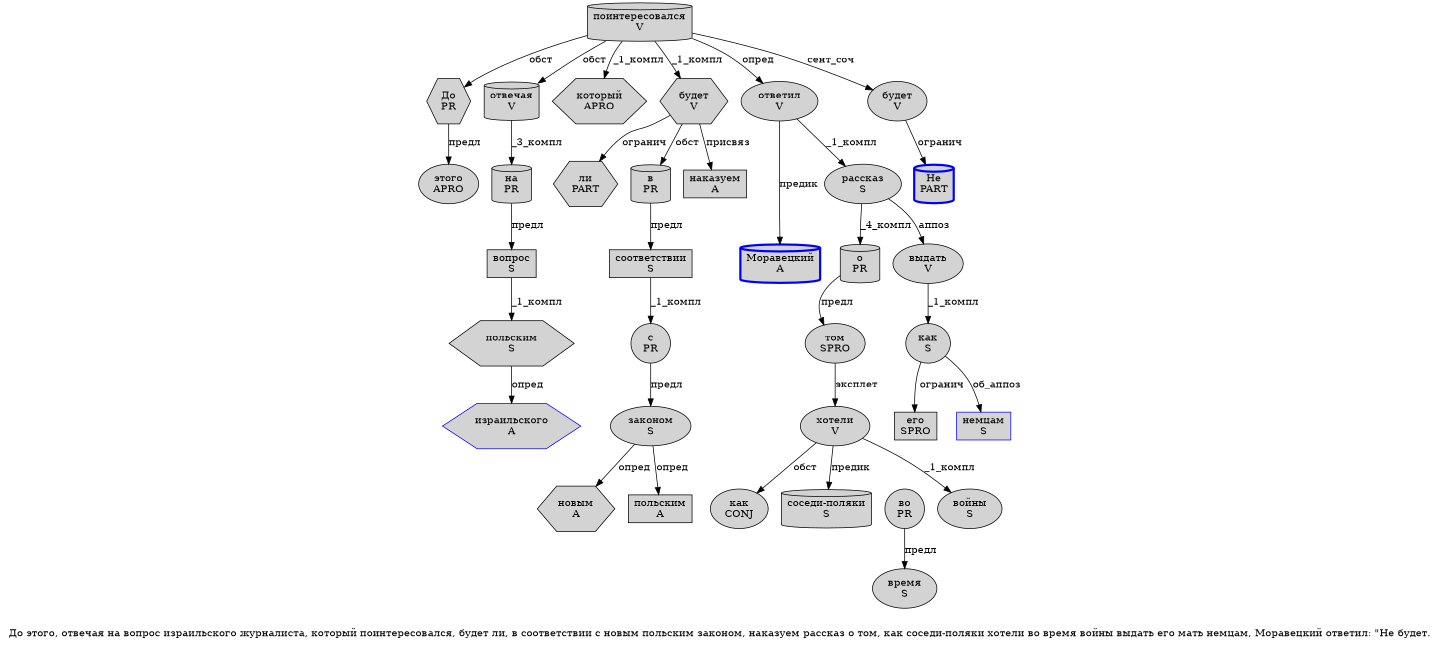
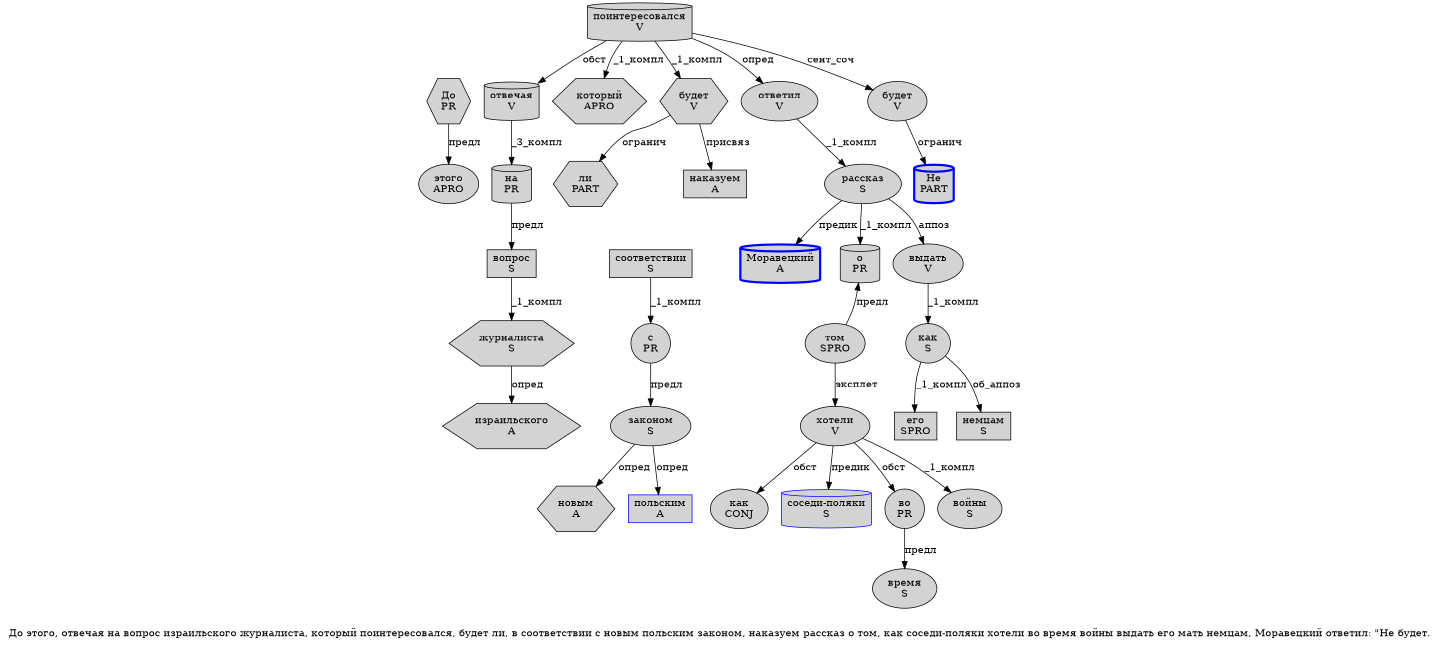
edge "поинтересовался V" -> "До PR": removed, label "обст"
edge "ответил V" -> "Моравецкий A": now "рассказ S" -> "Моравецкий A"
node "в PR": removed
edge "рассказ S" -> "о PR": label "_4_компл" -> "_1_компл"
edge "о PR" -> "том SPRO": reversed
node "польским S": label "польским S" -> "журналиста S"
edge "как S" -> "его SPRO": label "огранич" -> "_1_компл"
node "израильского A": color blue -> black
node "немцам S": color blue -> black
edge "хотели V" -> "во PR": added, label "обст"
node "польским A": color black -> blue
node "соседи-поляки S": color black -> blue
